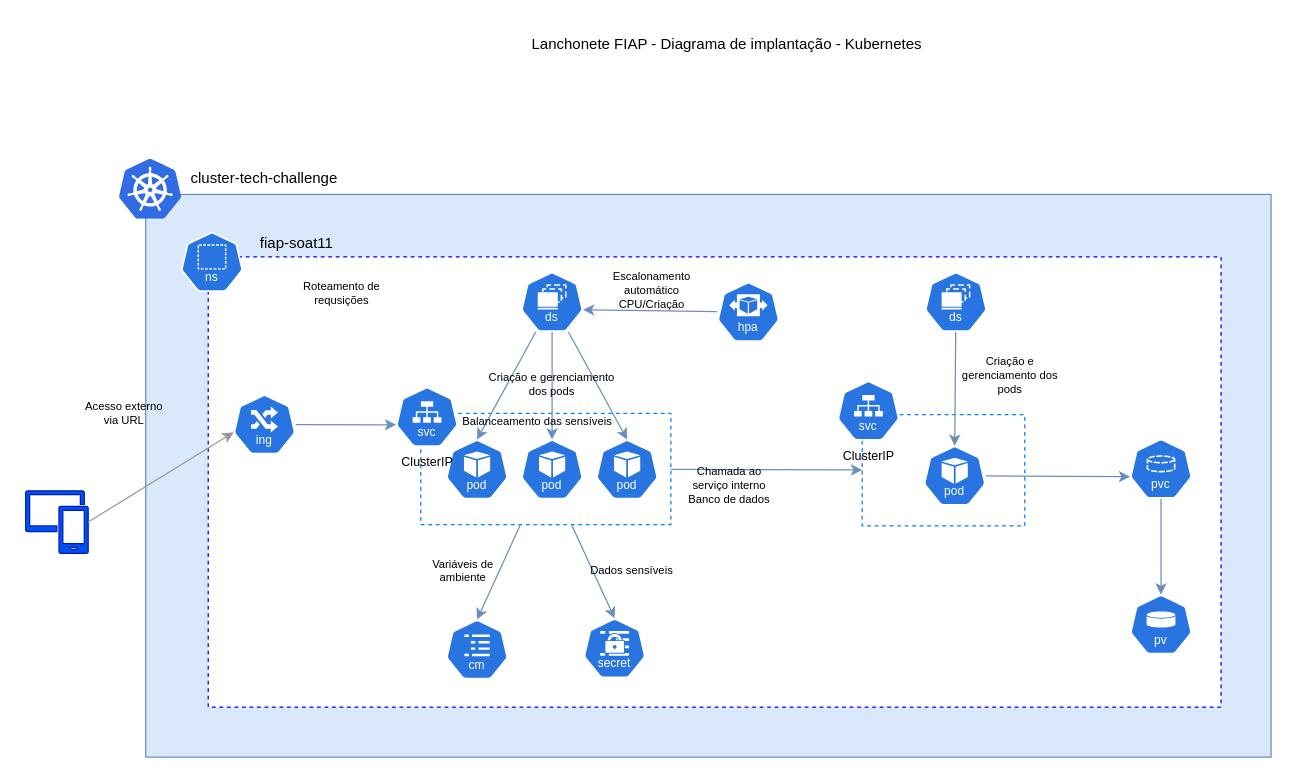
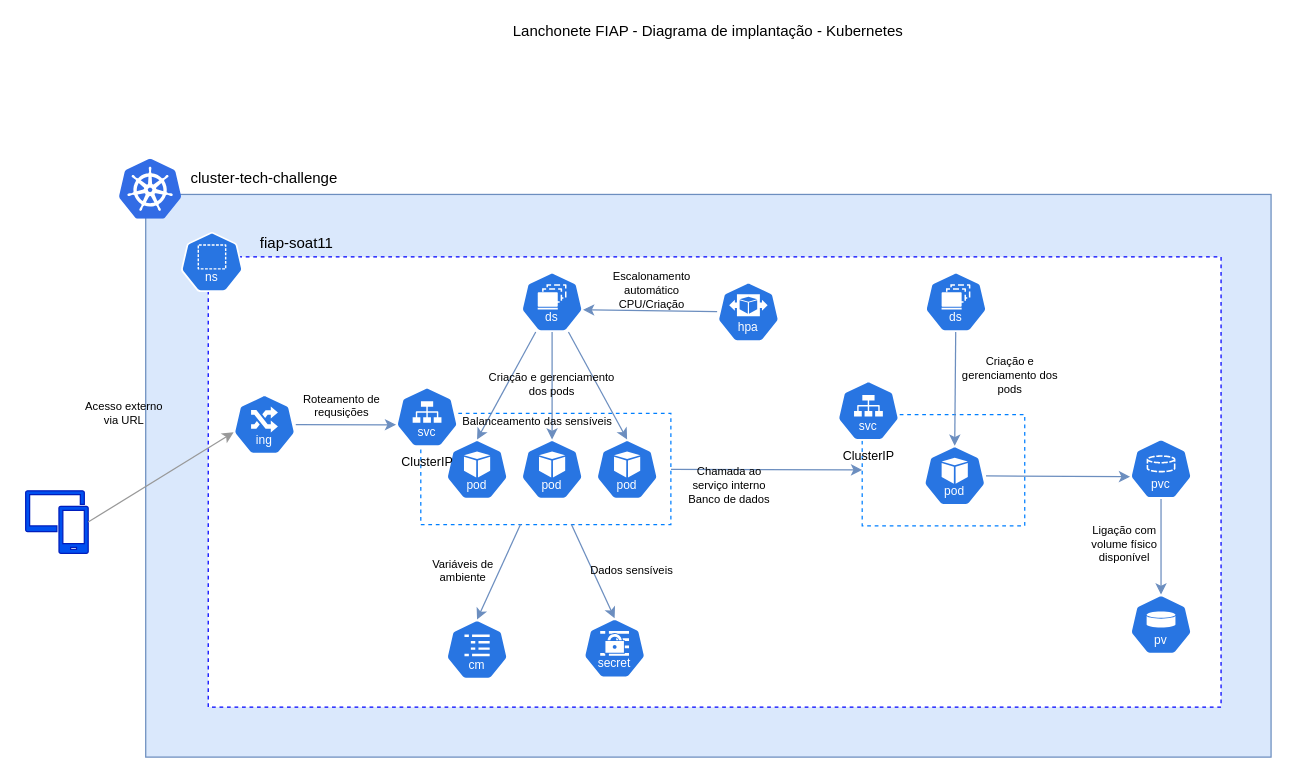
node "Lanchonete FIAP - Diagrama de implantação - Kubernetes": moved (727, 44) -> (708, 32)
node "Roteamento de requsições": moved (342, 293) -> (342, 406)
node "Ligação com volume físico disponível": added
